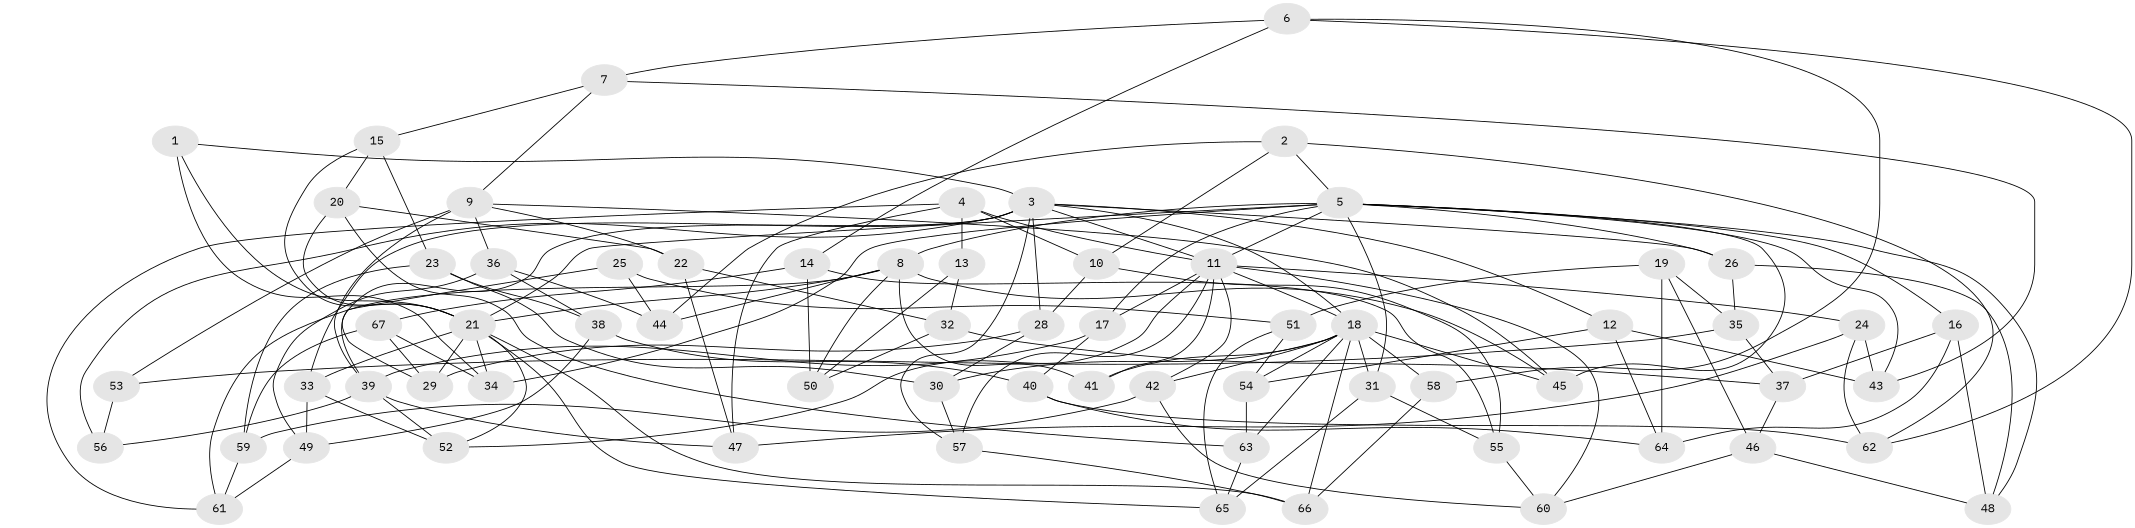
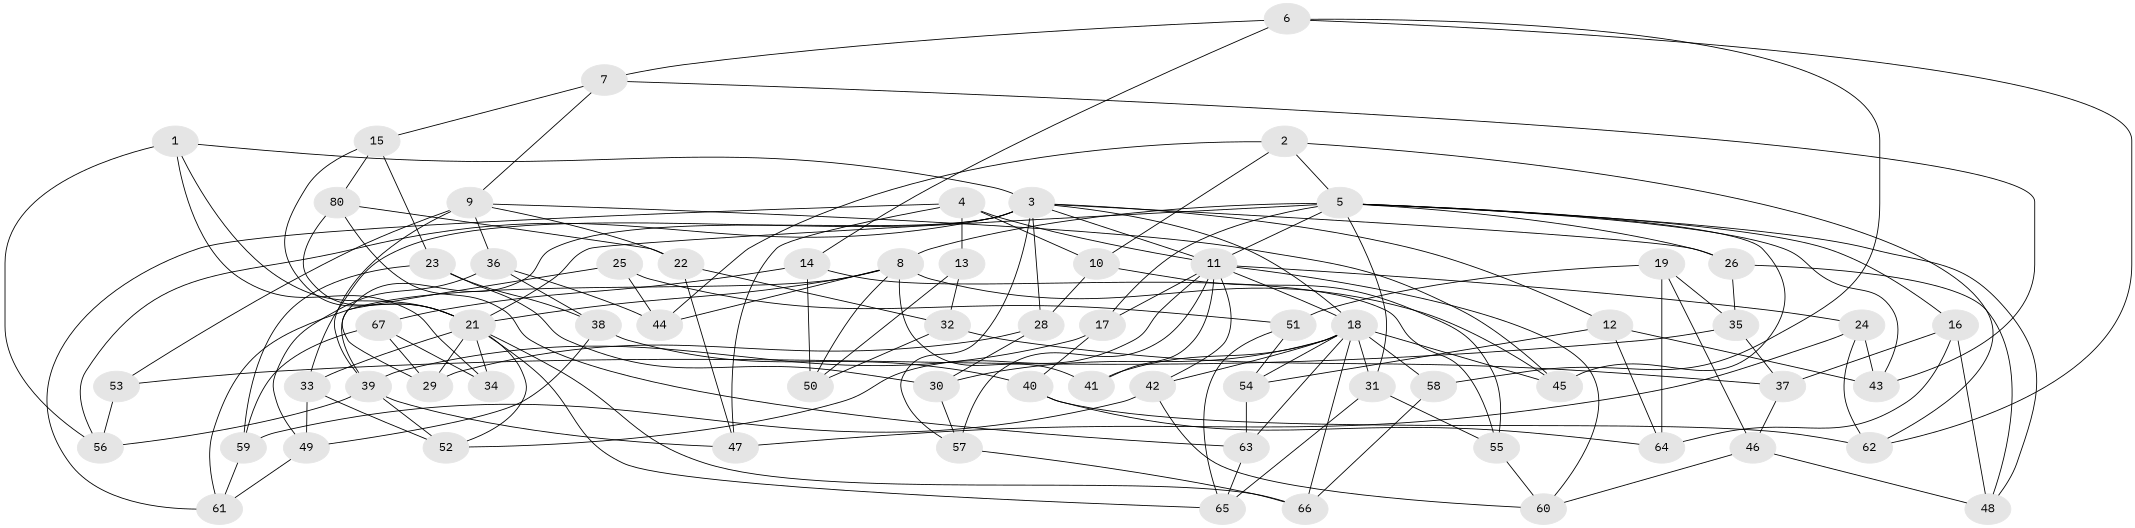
node "20": label "20" -> "80"
edge "5" -- "34": removed
edge "1" -- "56": added
